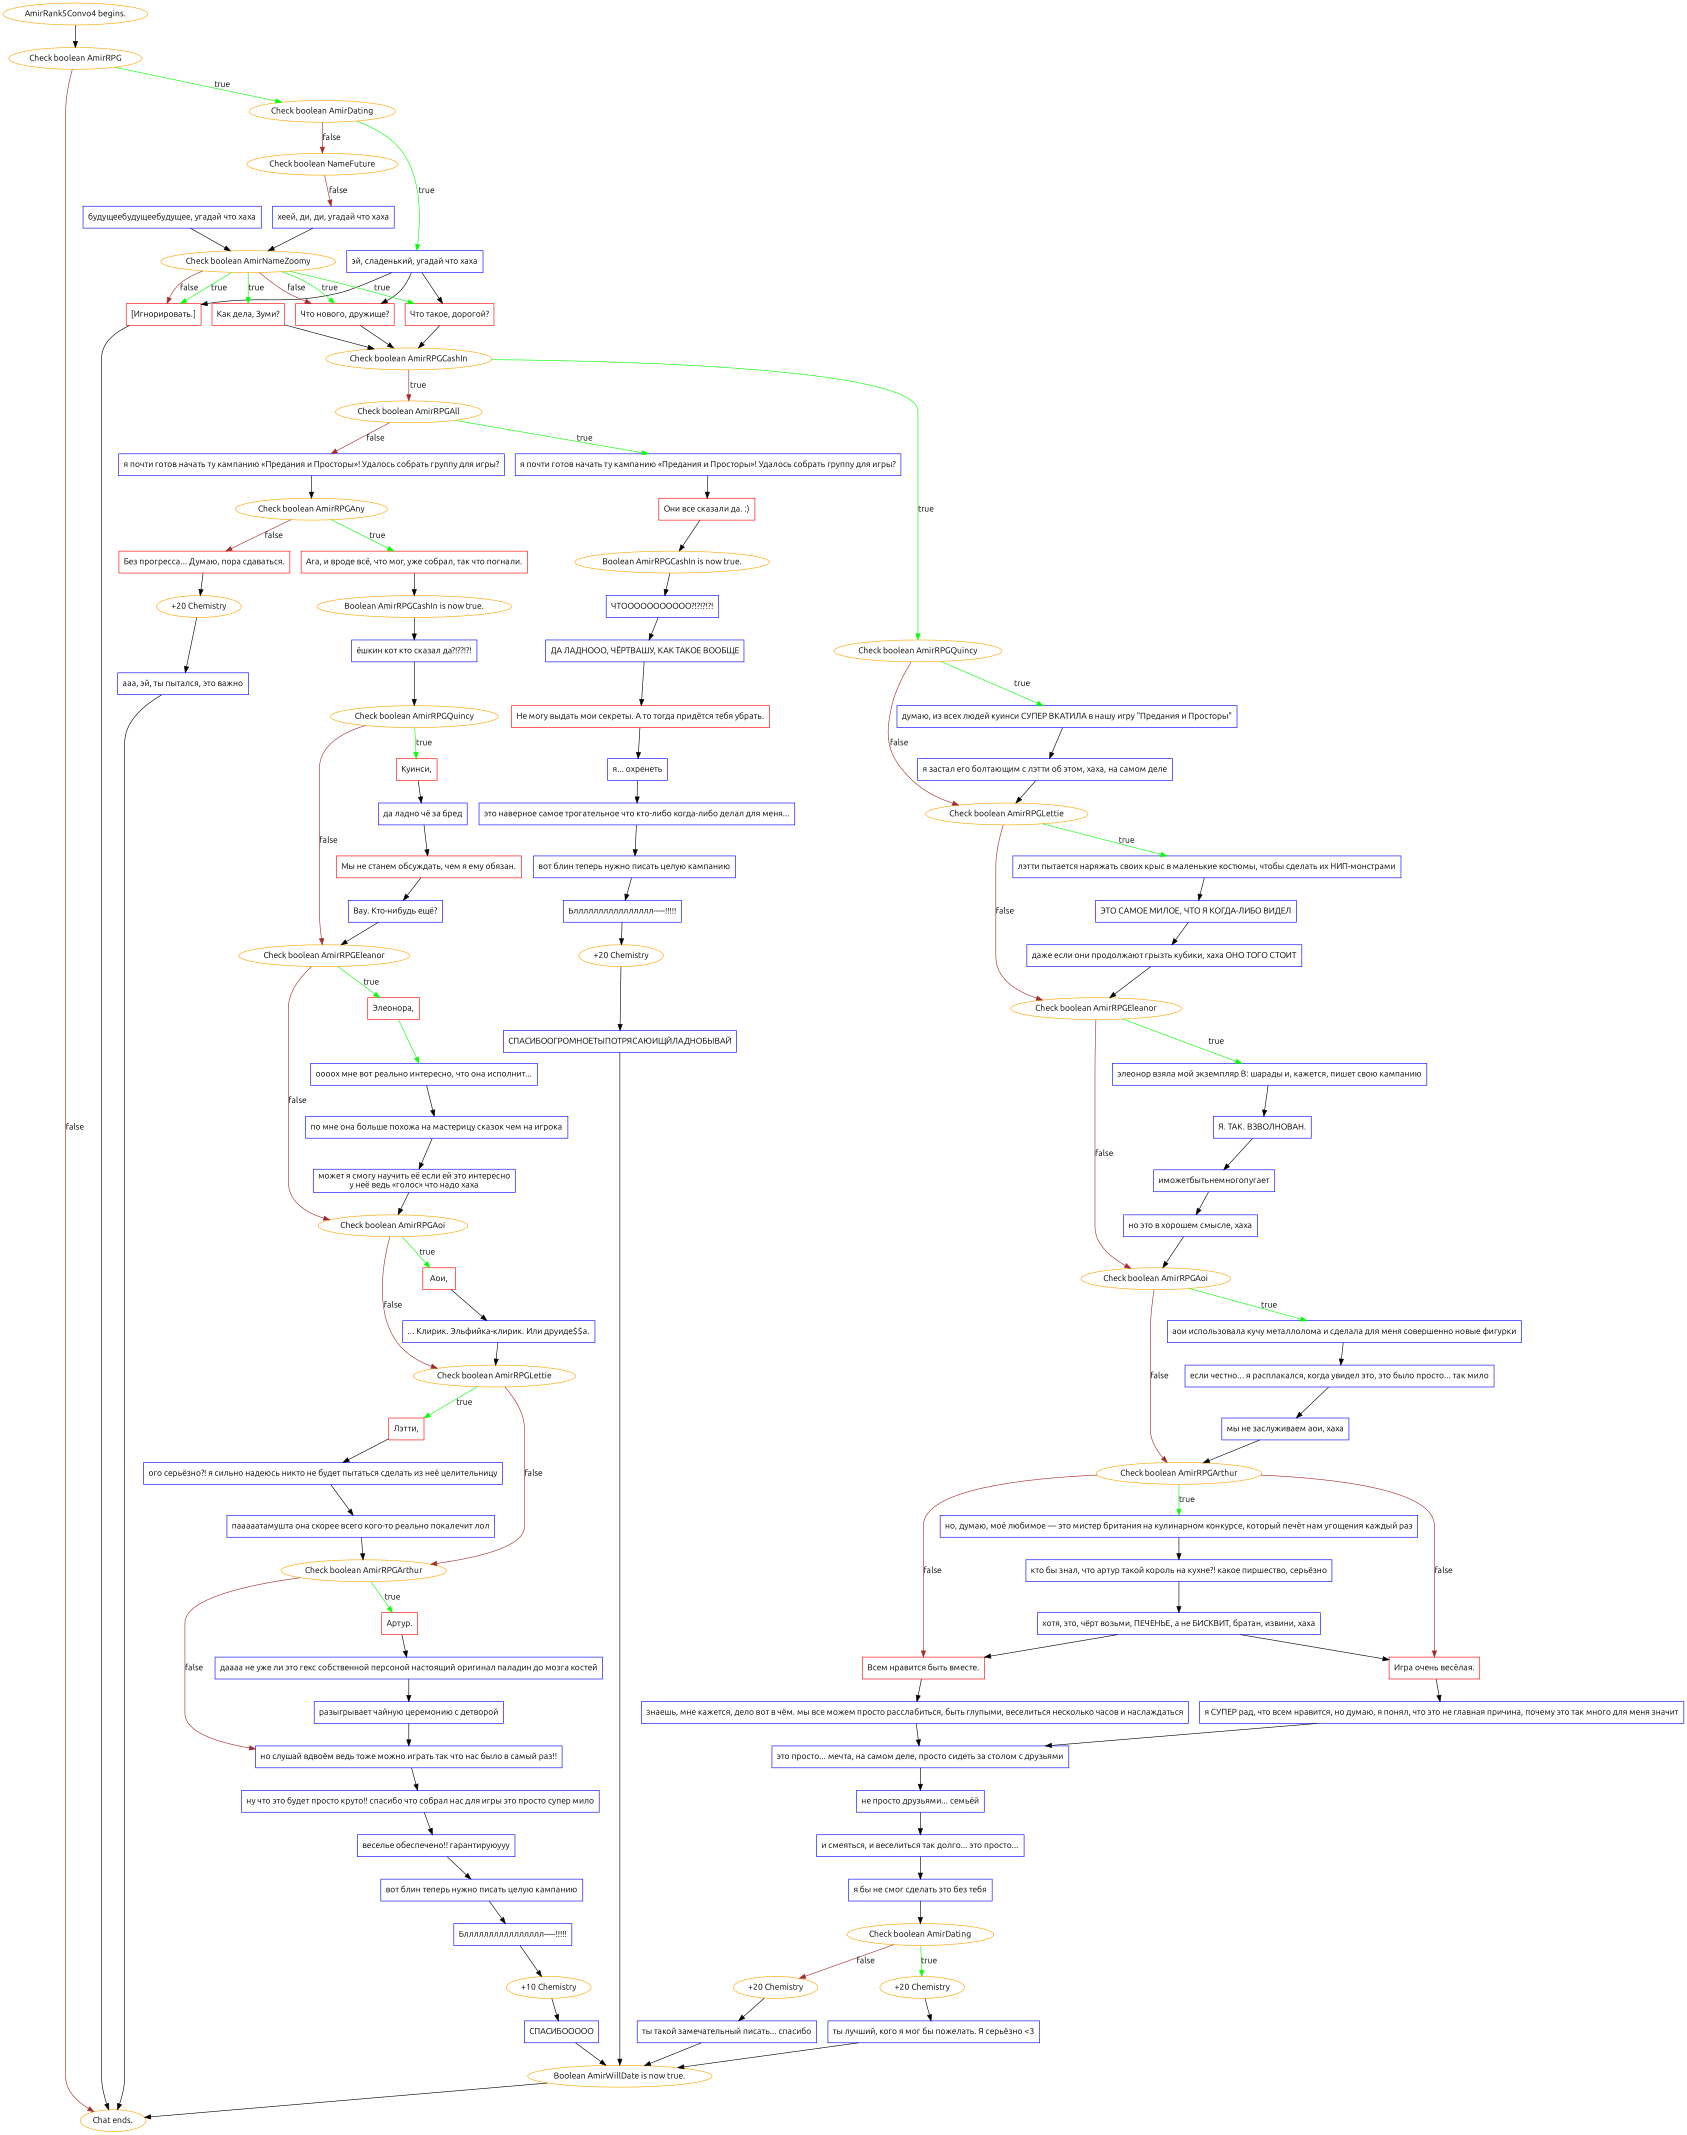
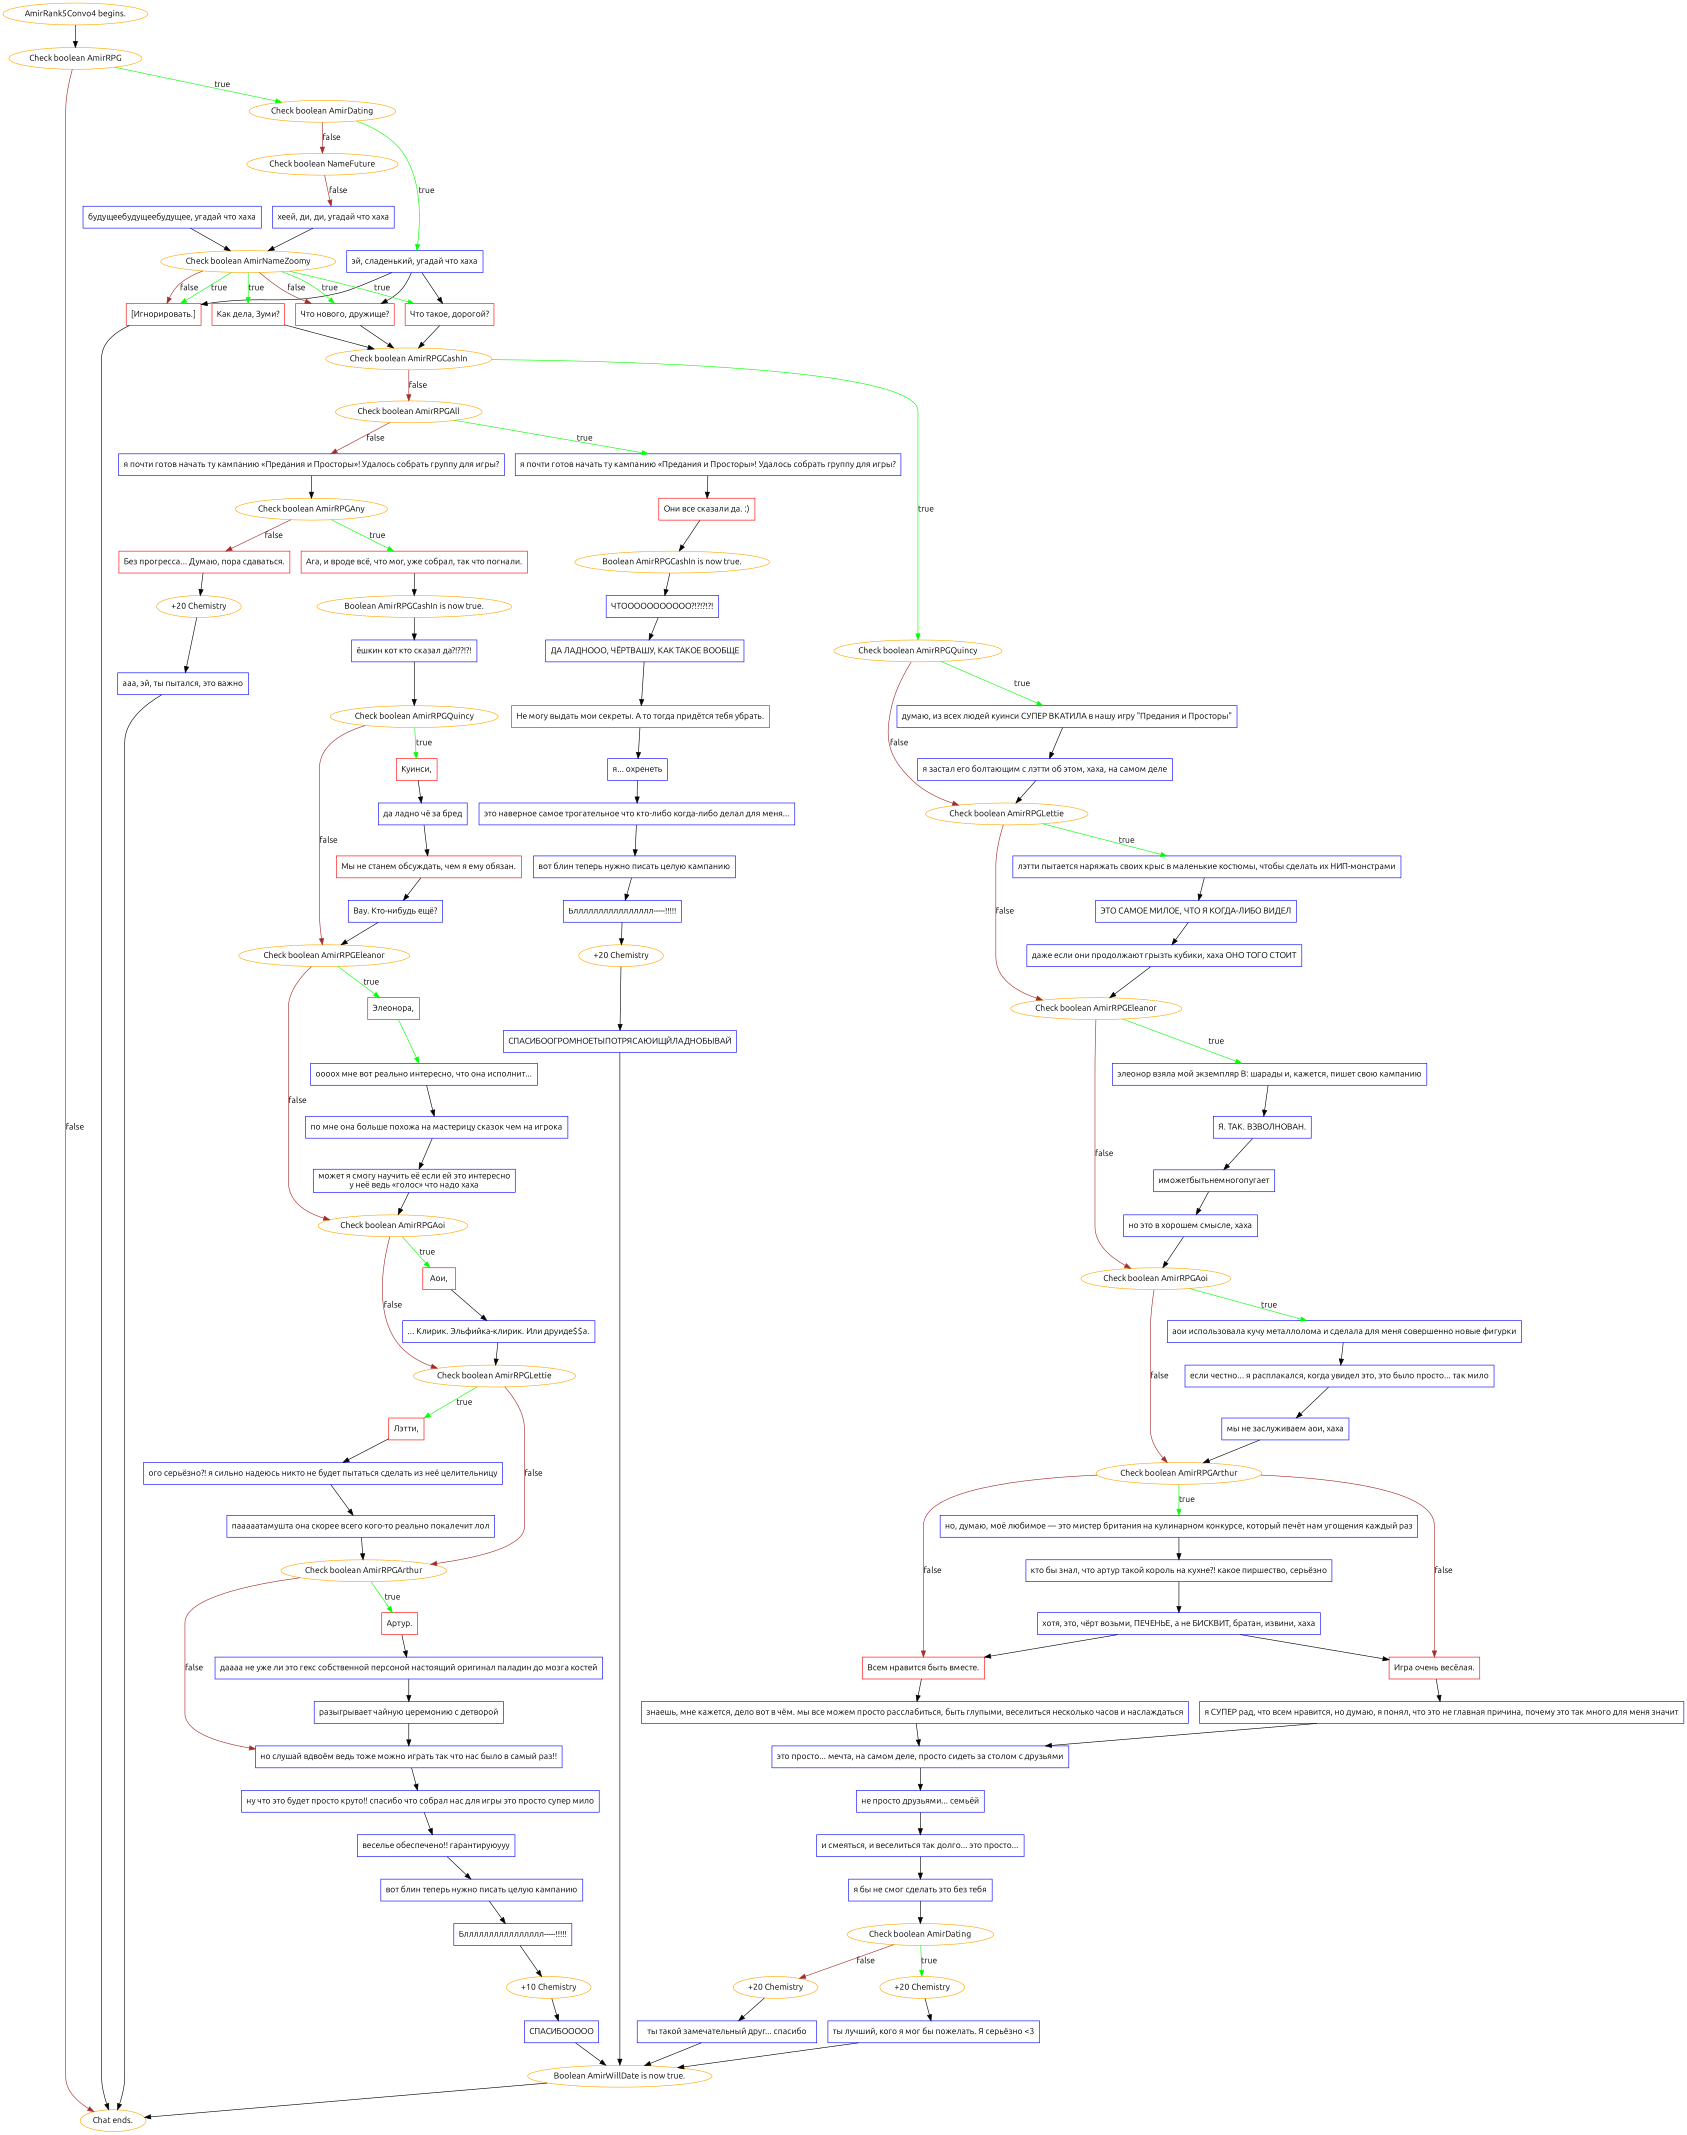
edge "Check boolean AmirRPGCashIn" -> "Check boolean AmirRPGAll": label "true" -> "false"
node "ты такой замечательный писать... спасибо": label "ты такой замечательный писать... спасибо" -> "ты такой замечательный друг... спасибо"
